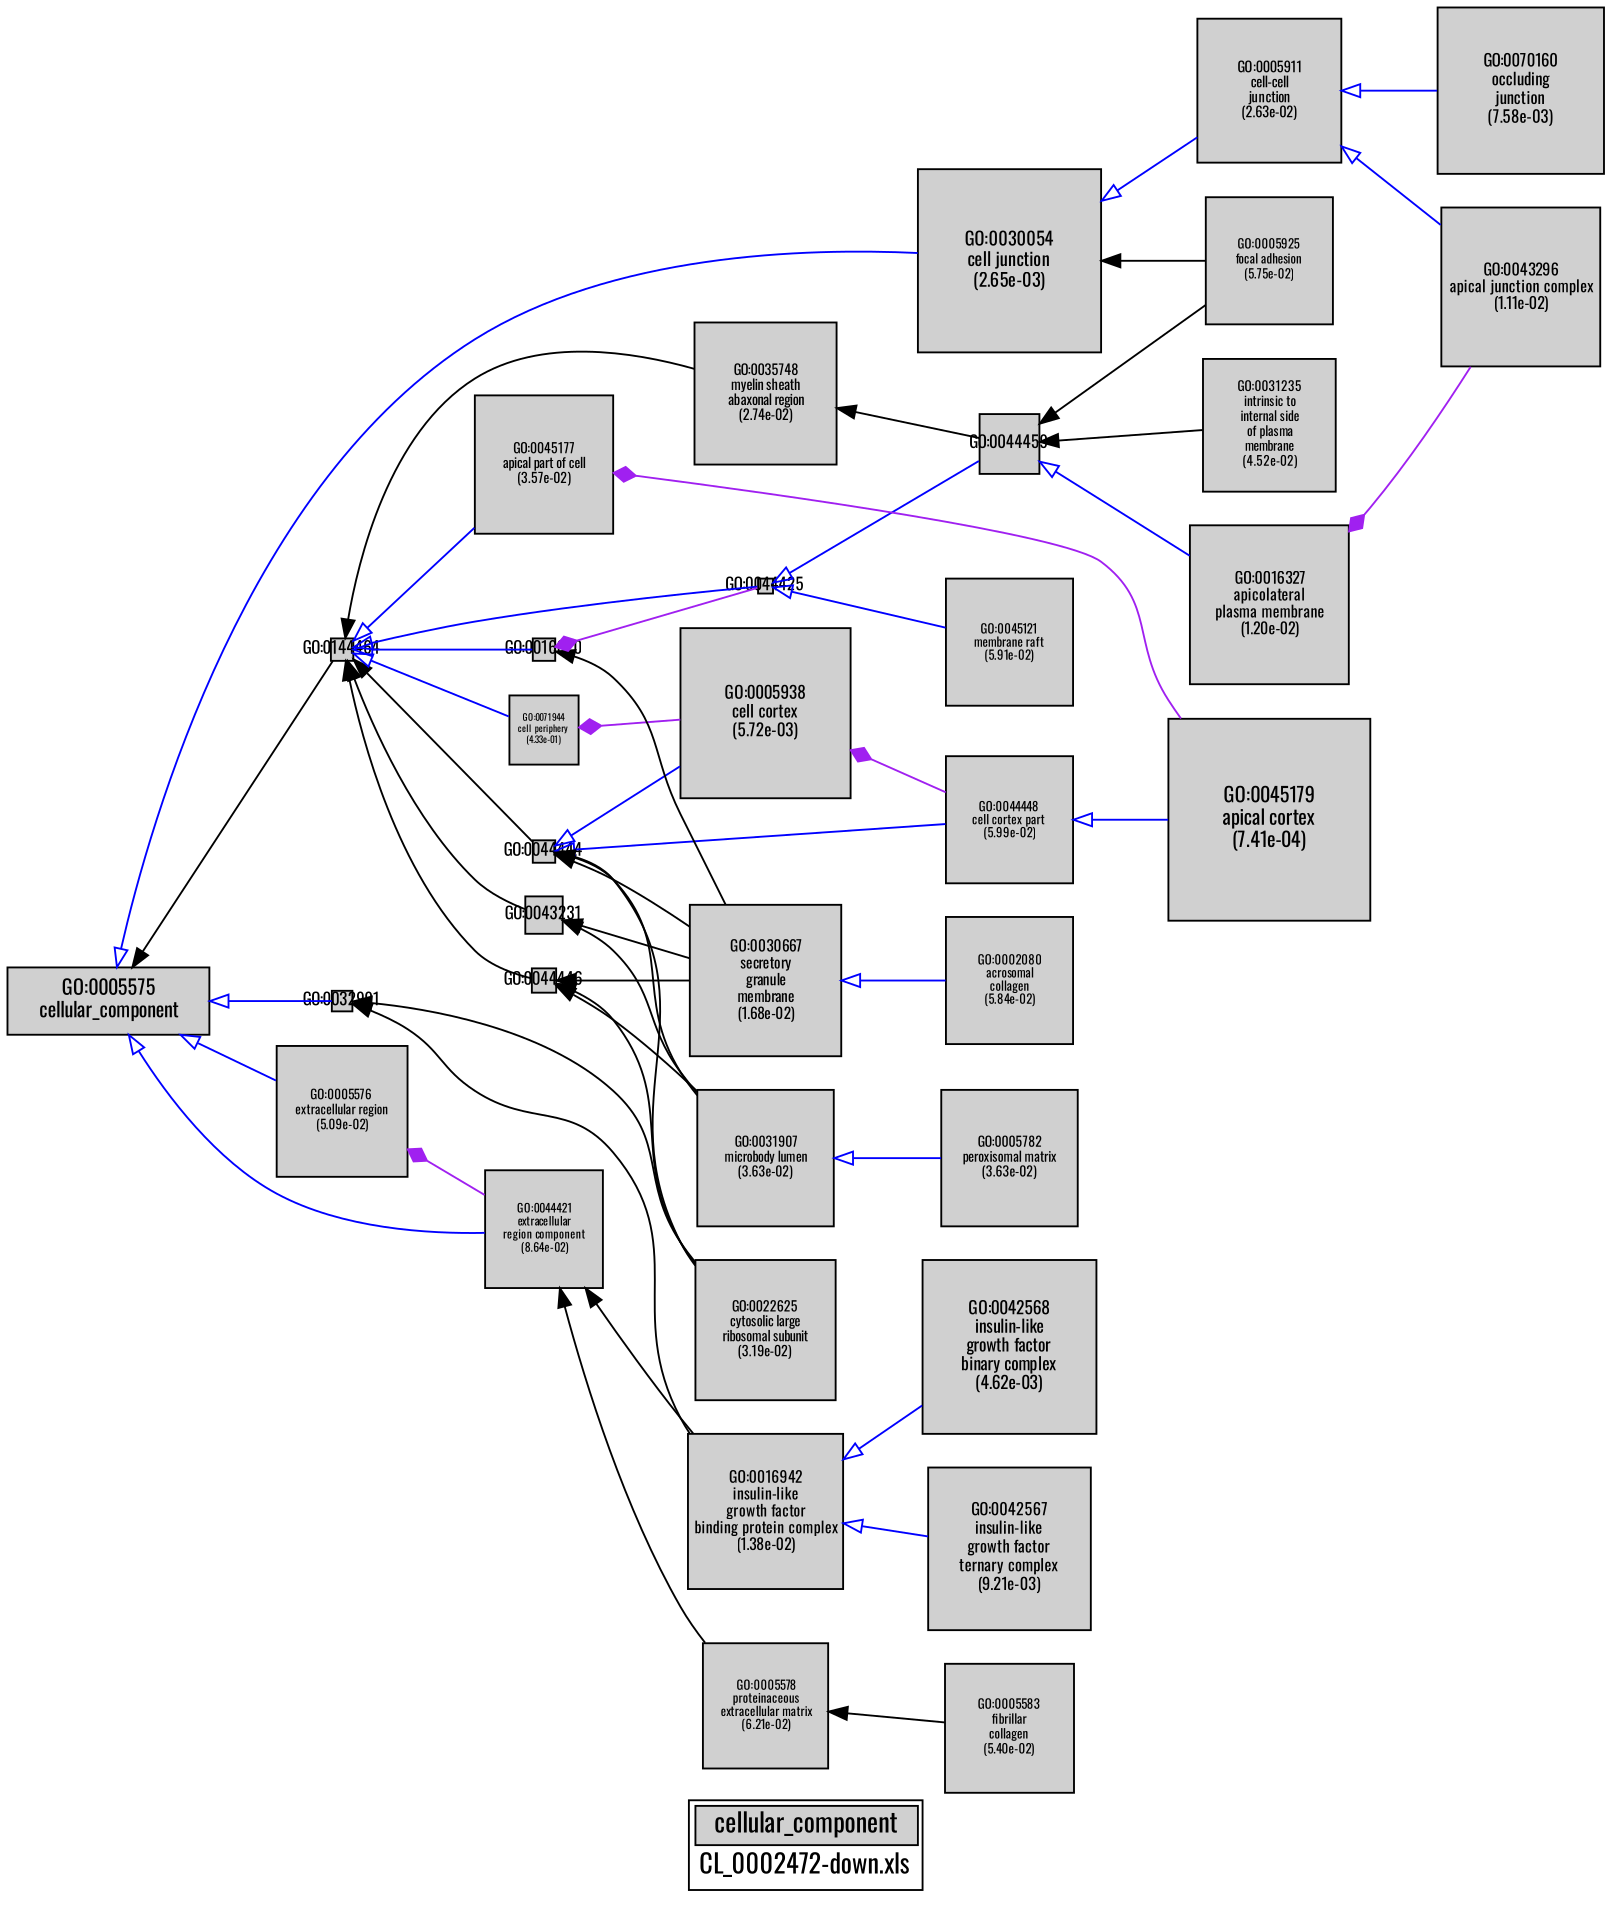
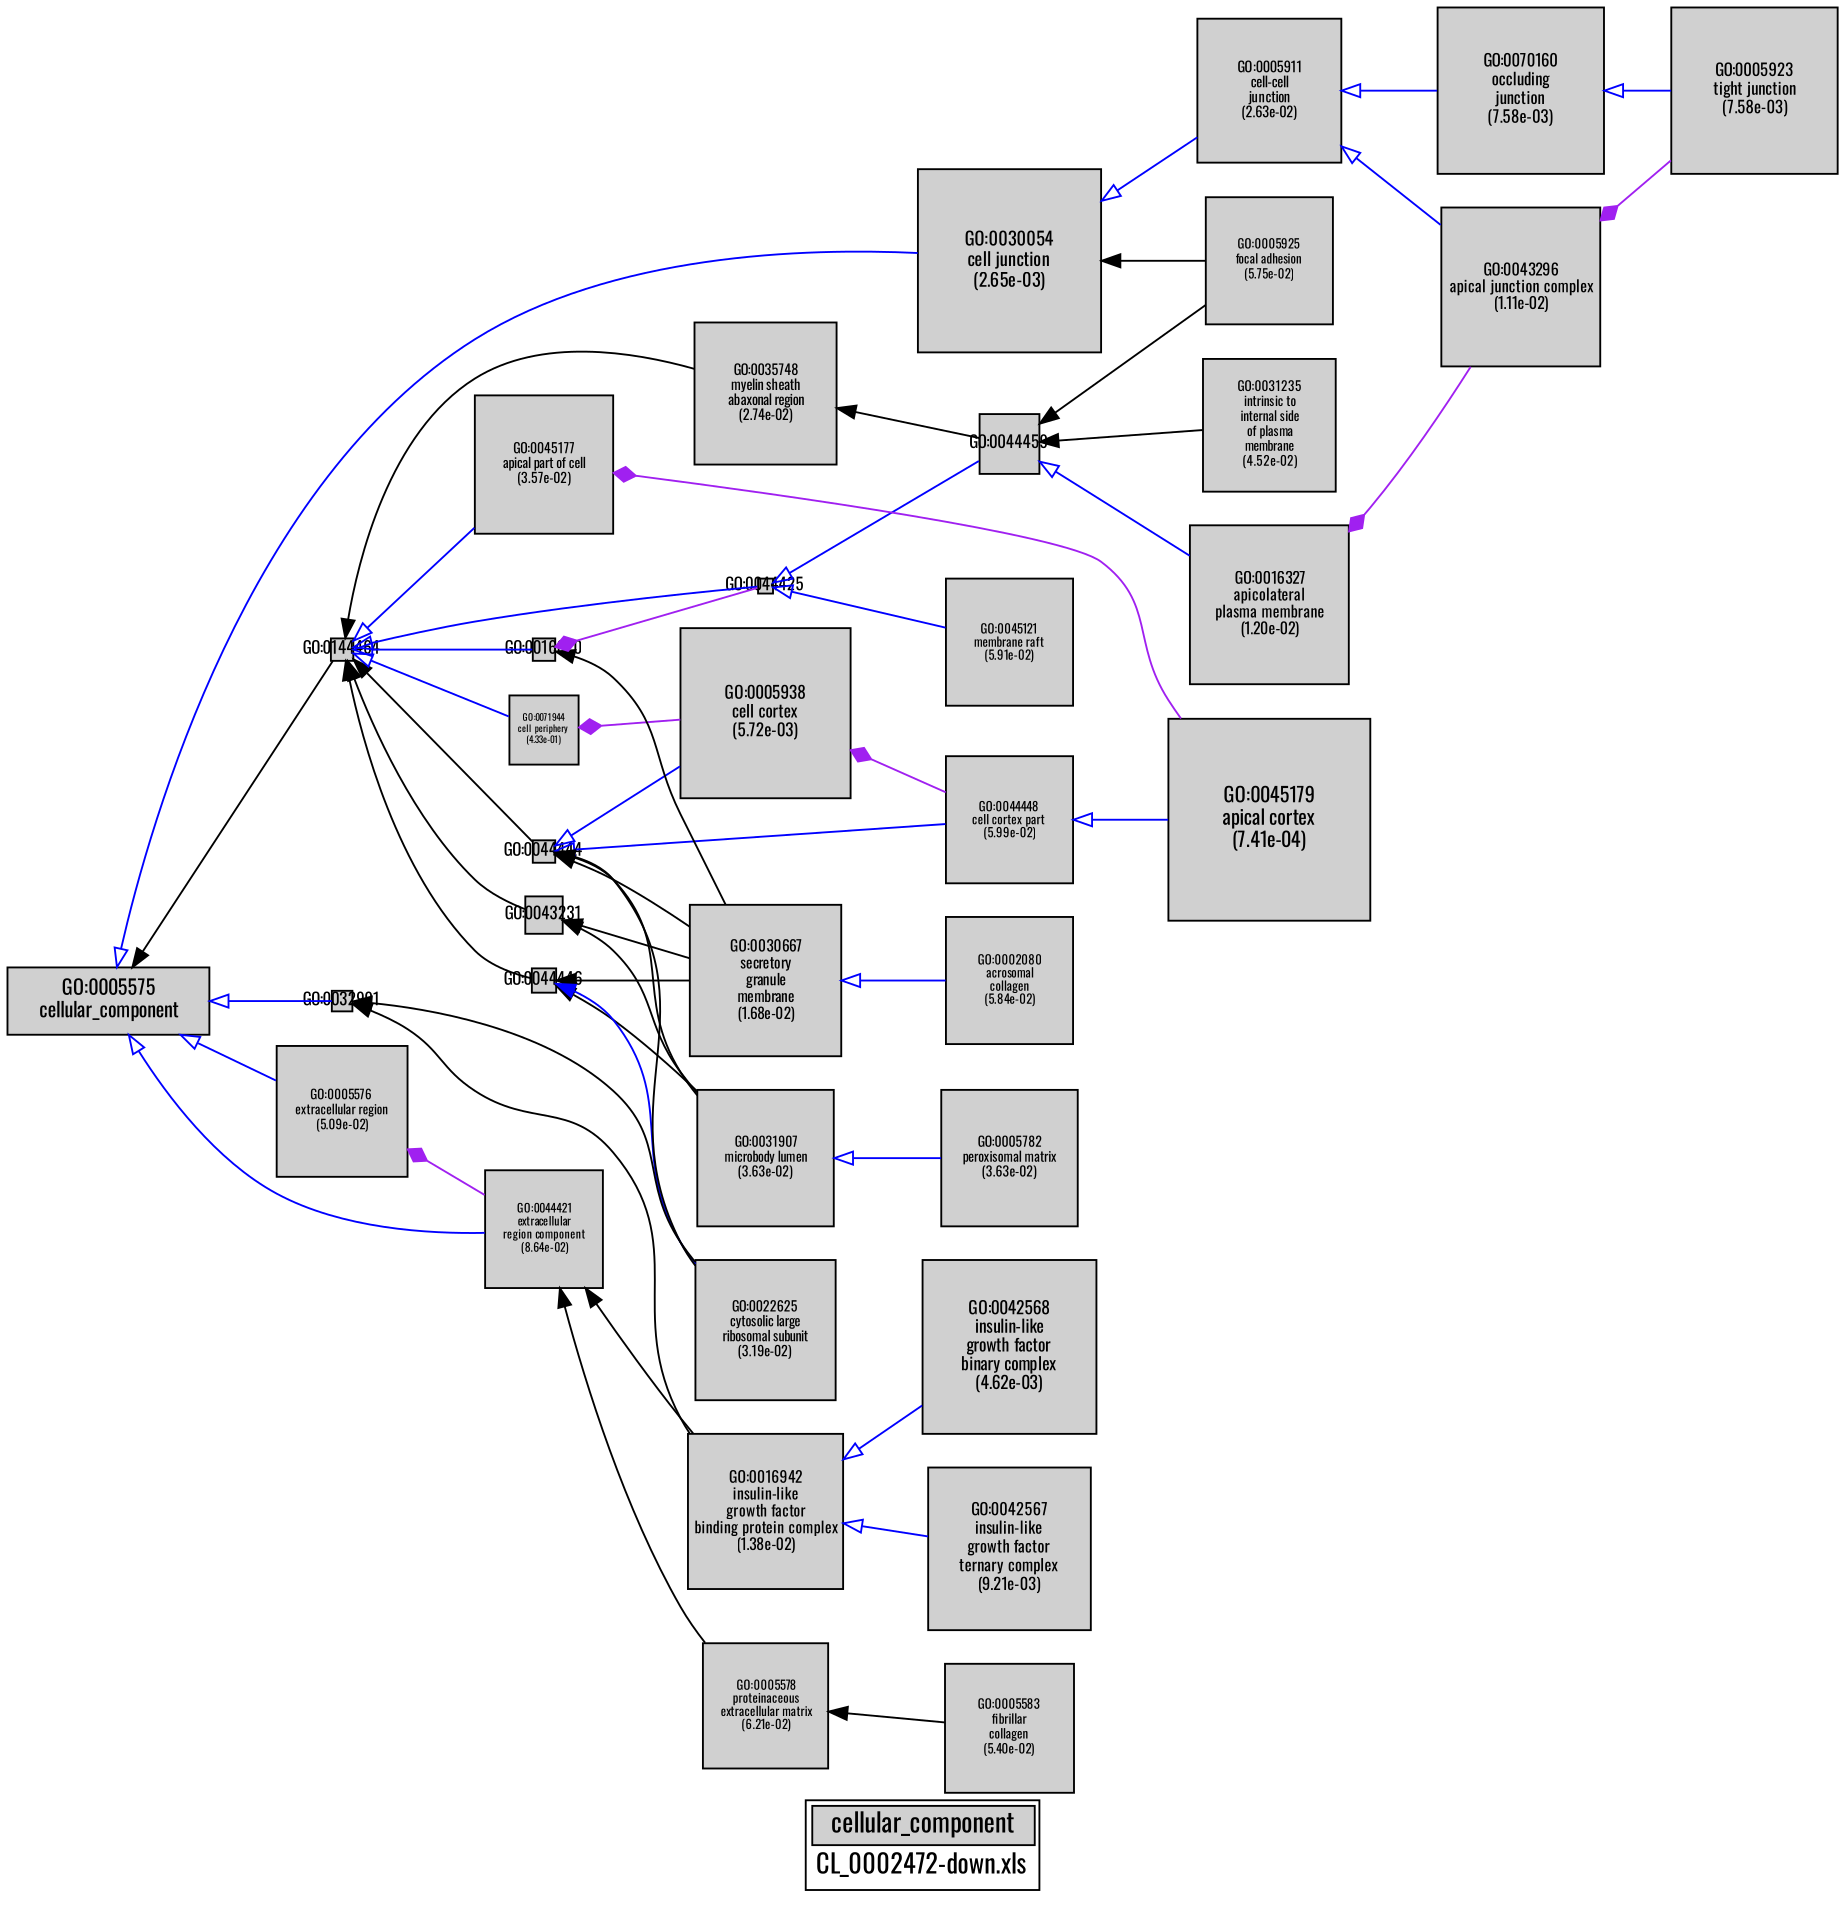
node "GO:0005923": added
edge "GO:0022625" -> "GO:0044446": color black -> blue
